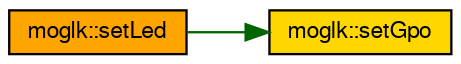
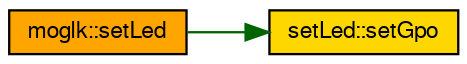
node "moglk::setGpo": label "moglk::setGpo" -> "setLed::setGpo"
